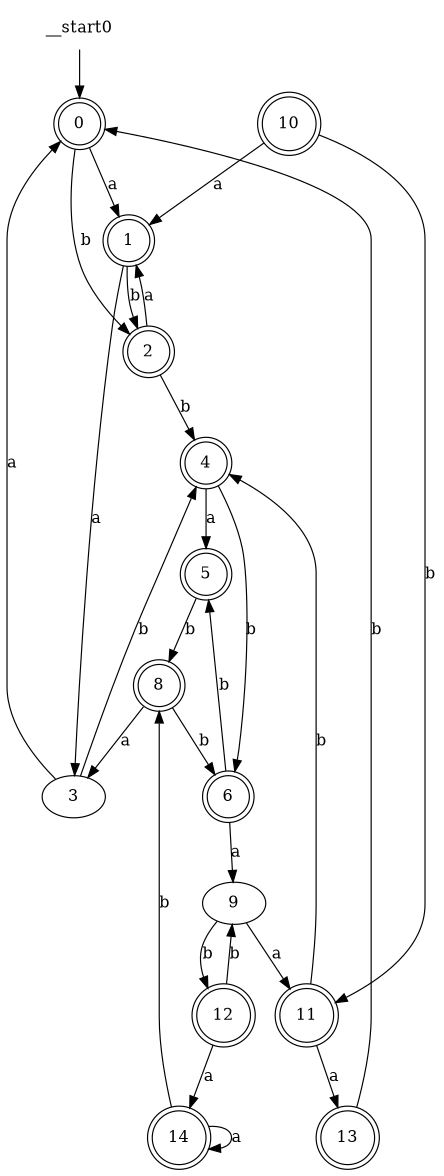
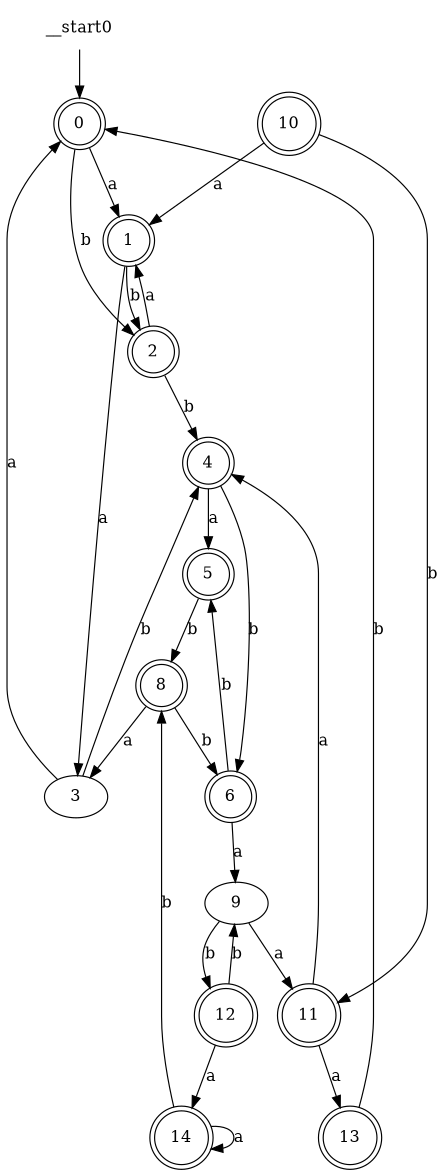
edge "11" -> "4": label "b" -> "a"
